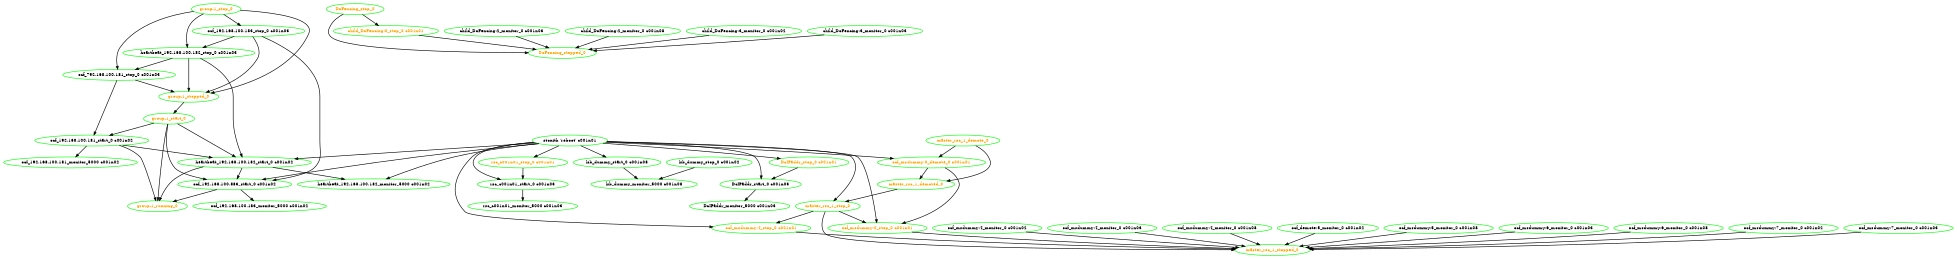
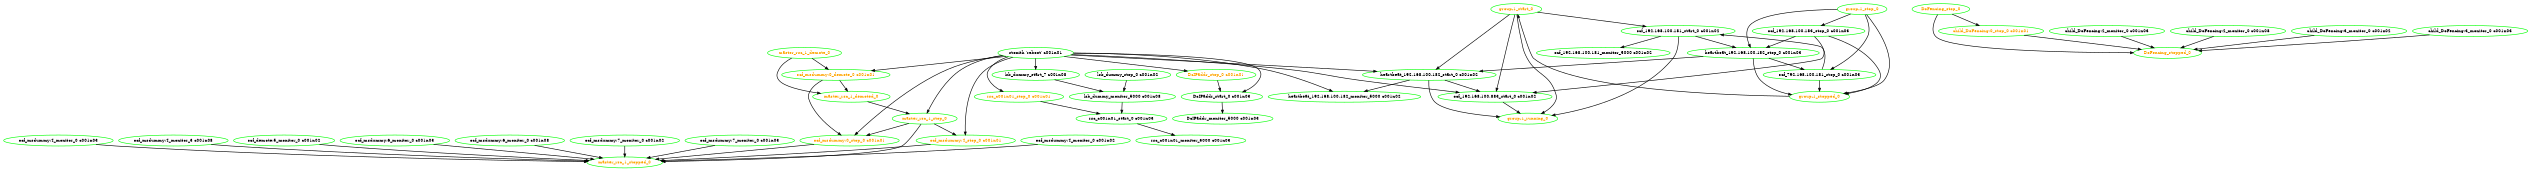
edge "ocf_192.168.100.181_start_0 c001n02" -> "heartbeat_192.168.100.182_start_0 c001n02": now "ocf_192.168.100.181_start_0 c001n02" -> "heartbeat_192.168.100.182_stop_0 c001n03"
edge "stonith 'reboot' c001n01" -> "rsc_c001n01_start_0 c001n03": now "lsb_dummy_monitor_5000 c001n08" -> "rsc_c001n01_start_0 c001n03"
node "lsb_dummy_start_0 c001n08": label "lsb_dummy_start_0 c001n08" -> "lsb_dummy_start_7 c001n08"
node "ocf_192.168.100.183_monitor_5000 c001n02": removed
node "ocf_msdummy:4_monitor_0 c001n08": label "ocf_msdummy:4_monitor_0 c001n08" -> "ocf_msdummy:4_monitor_3 c001n08"
node "ocf_msdummy:5_monitor_0 c001n08": removed
